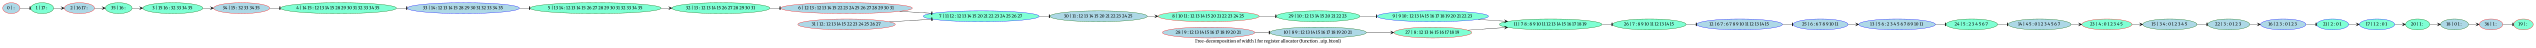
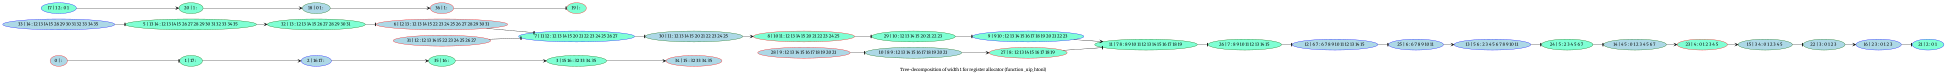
node "2 | 16 17 :": color red -> blue
node "4 | 14 15 : 12 13 14 15 28 29 30 31 32 33 34 35": removed
edge "21 | 2 : 0 1" -> "17 | 1 2 : 0 1": removed
edge "27 | 8 : 12 13 14 15 16 17 18 19" -> "11 | 7 8 : 8 9 10 11 12 13 14 15 16 17 18 19": arrowhead vee -> tee
